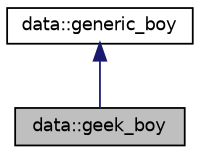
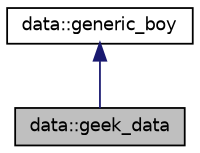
node "data::geek_boy": label "data::geek_boy" -> "data::geek_data"
